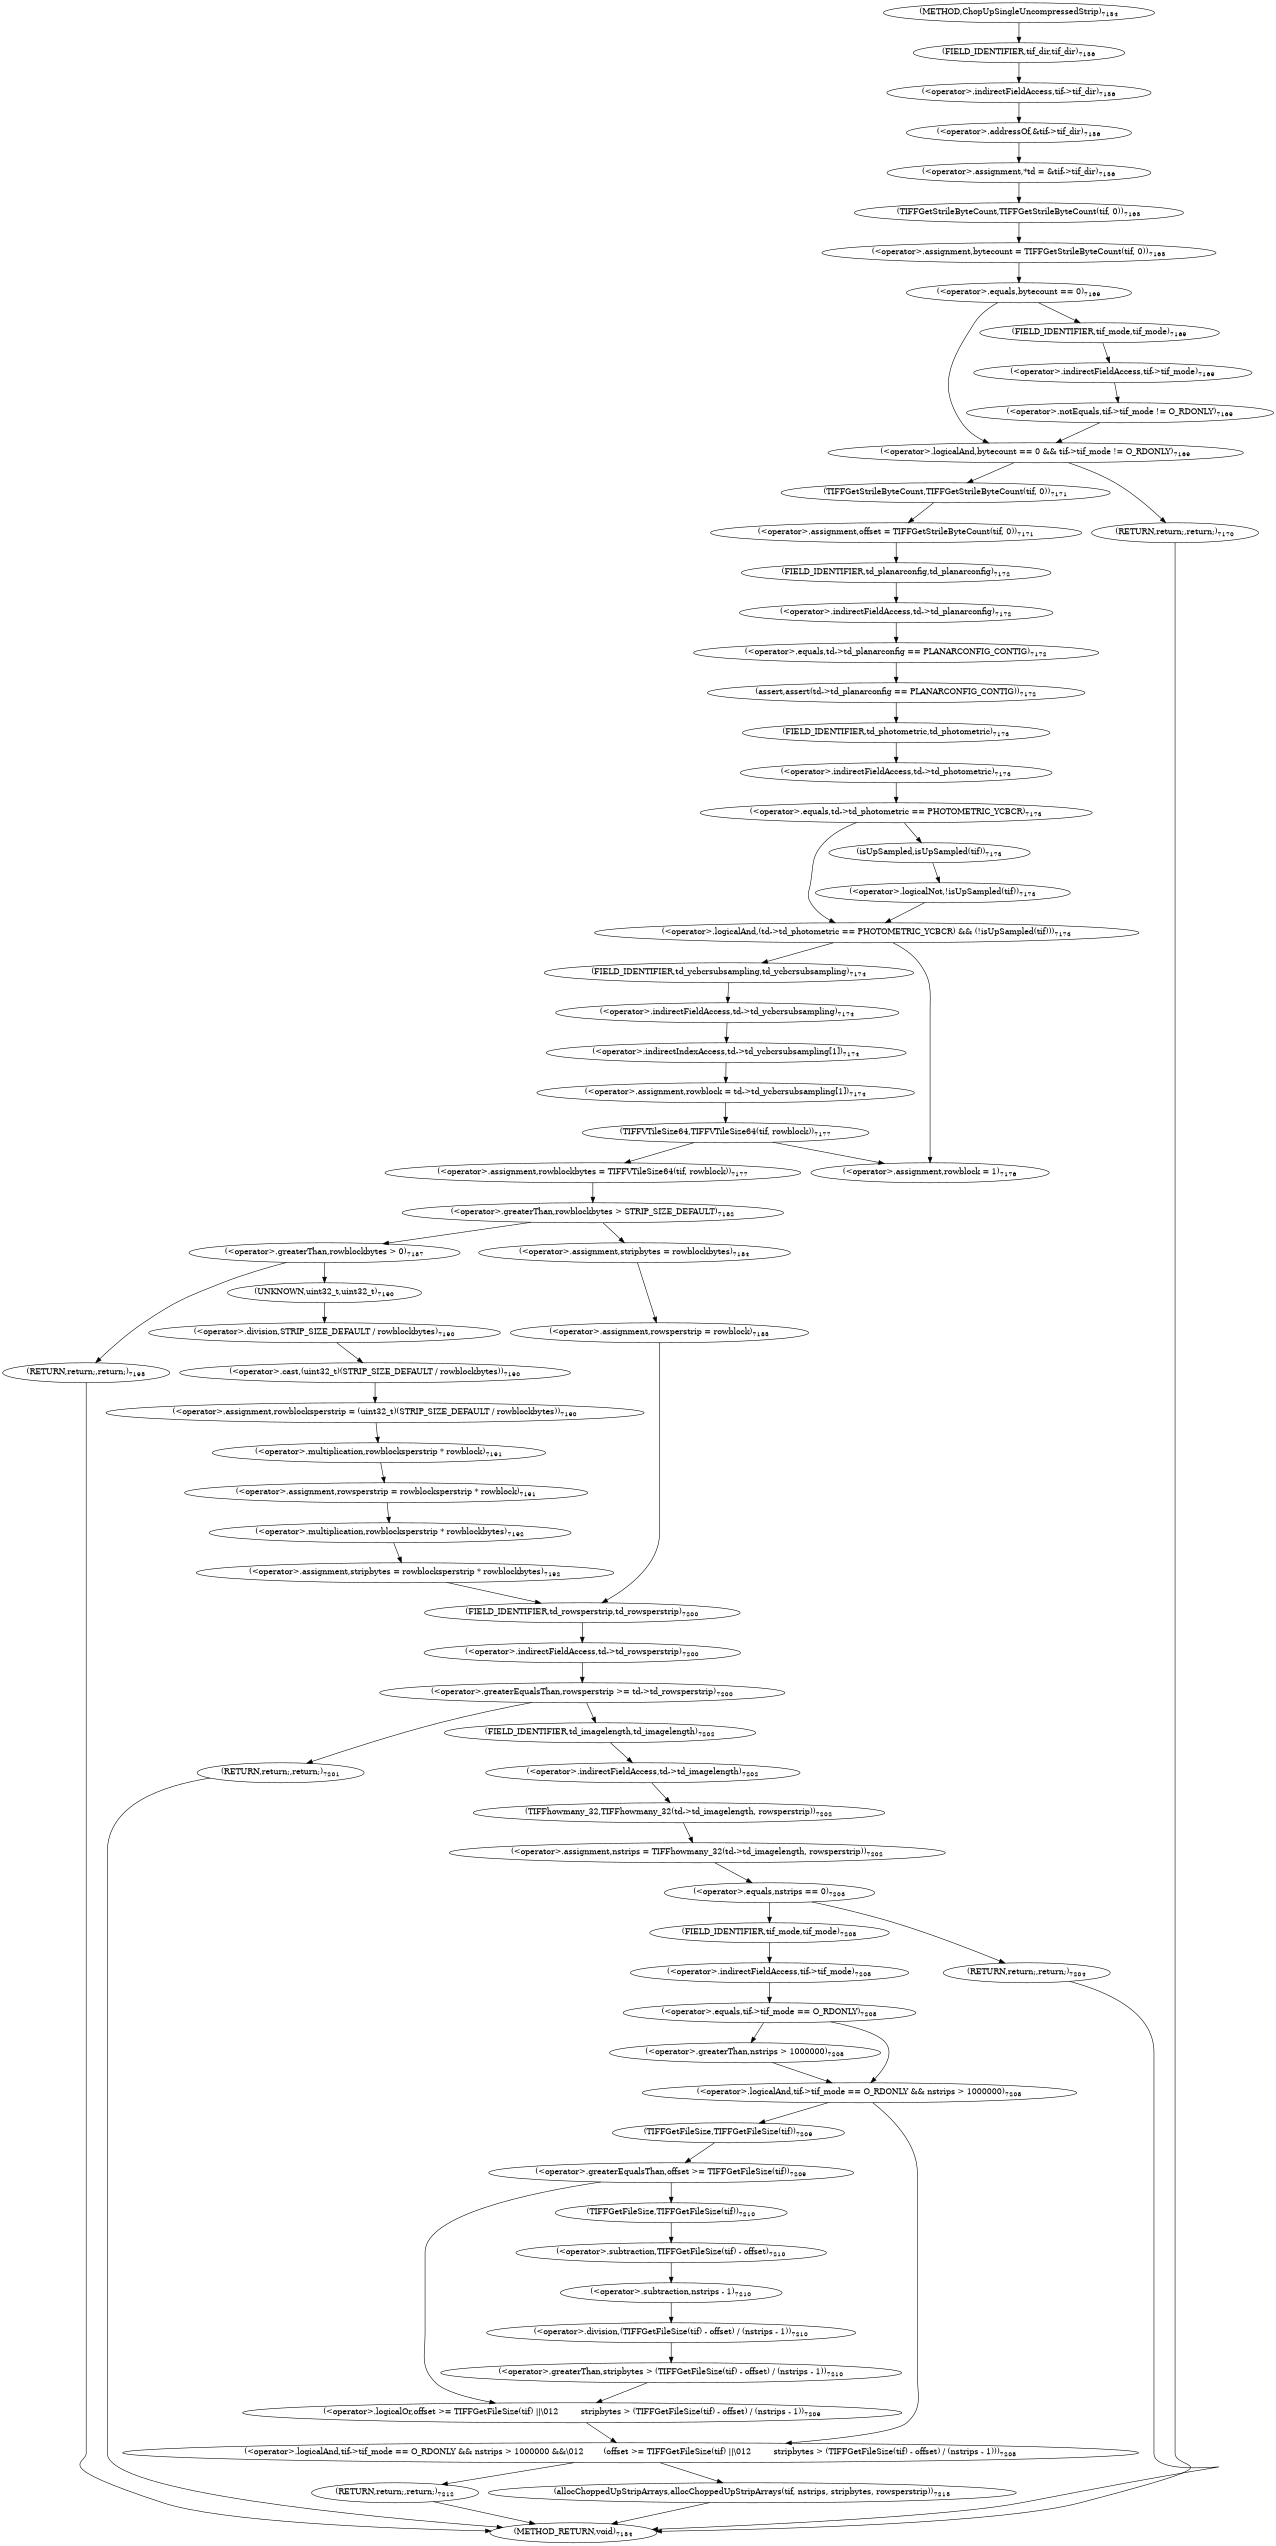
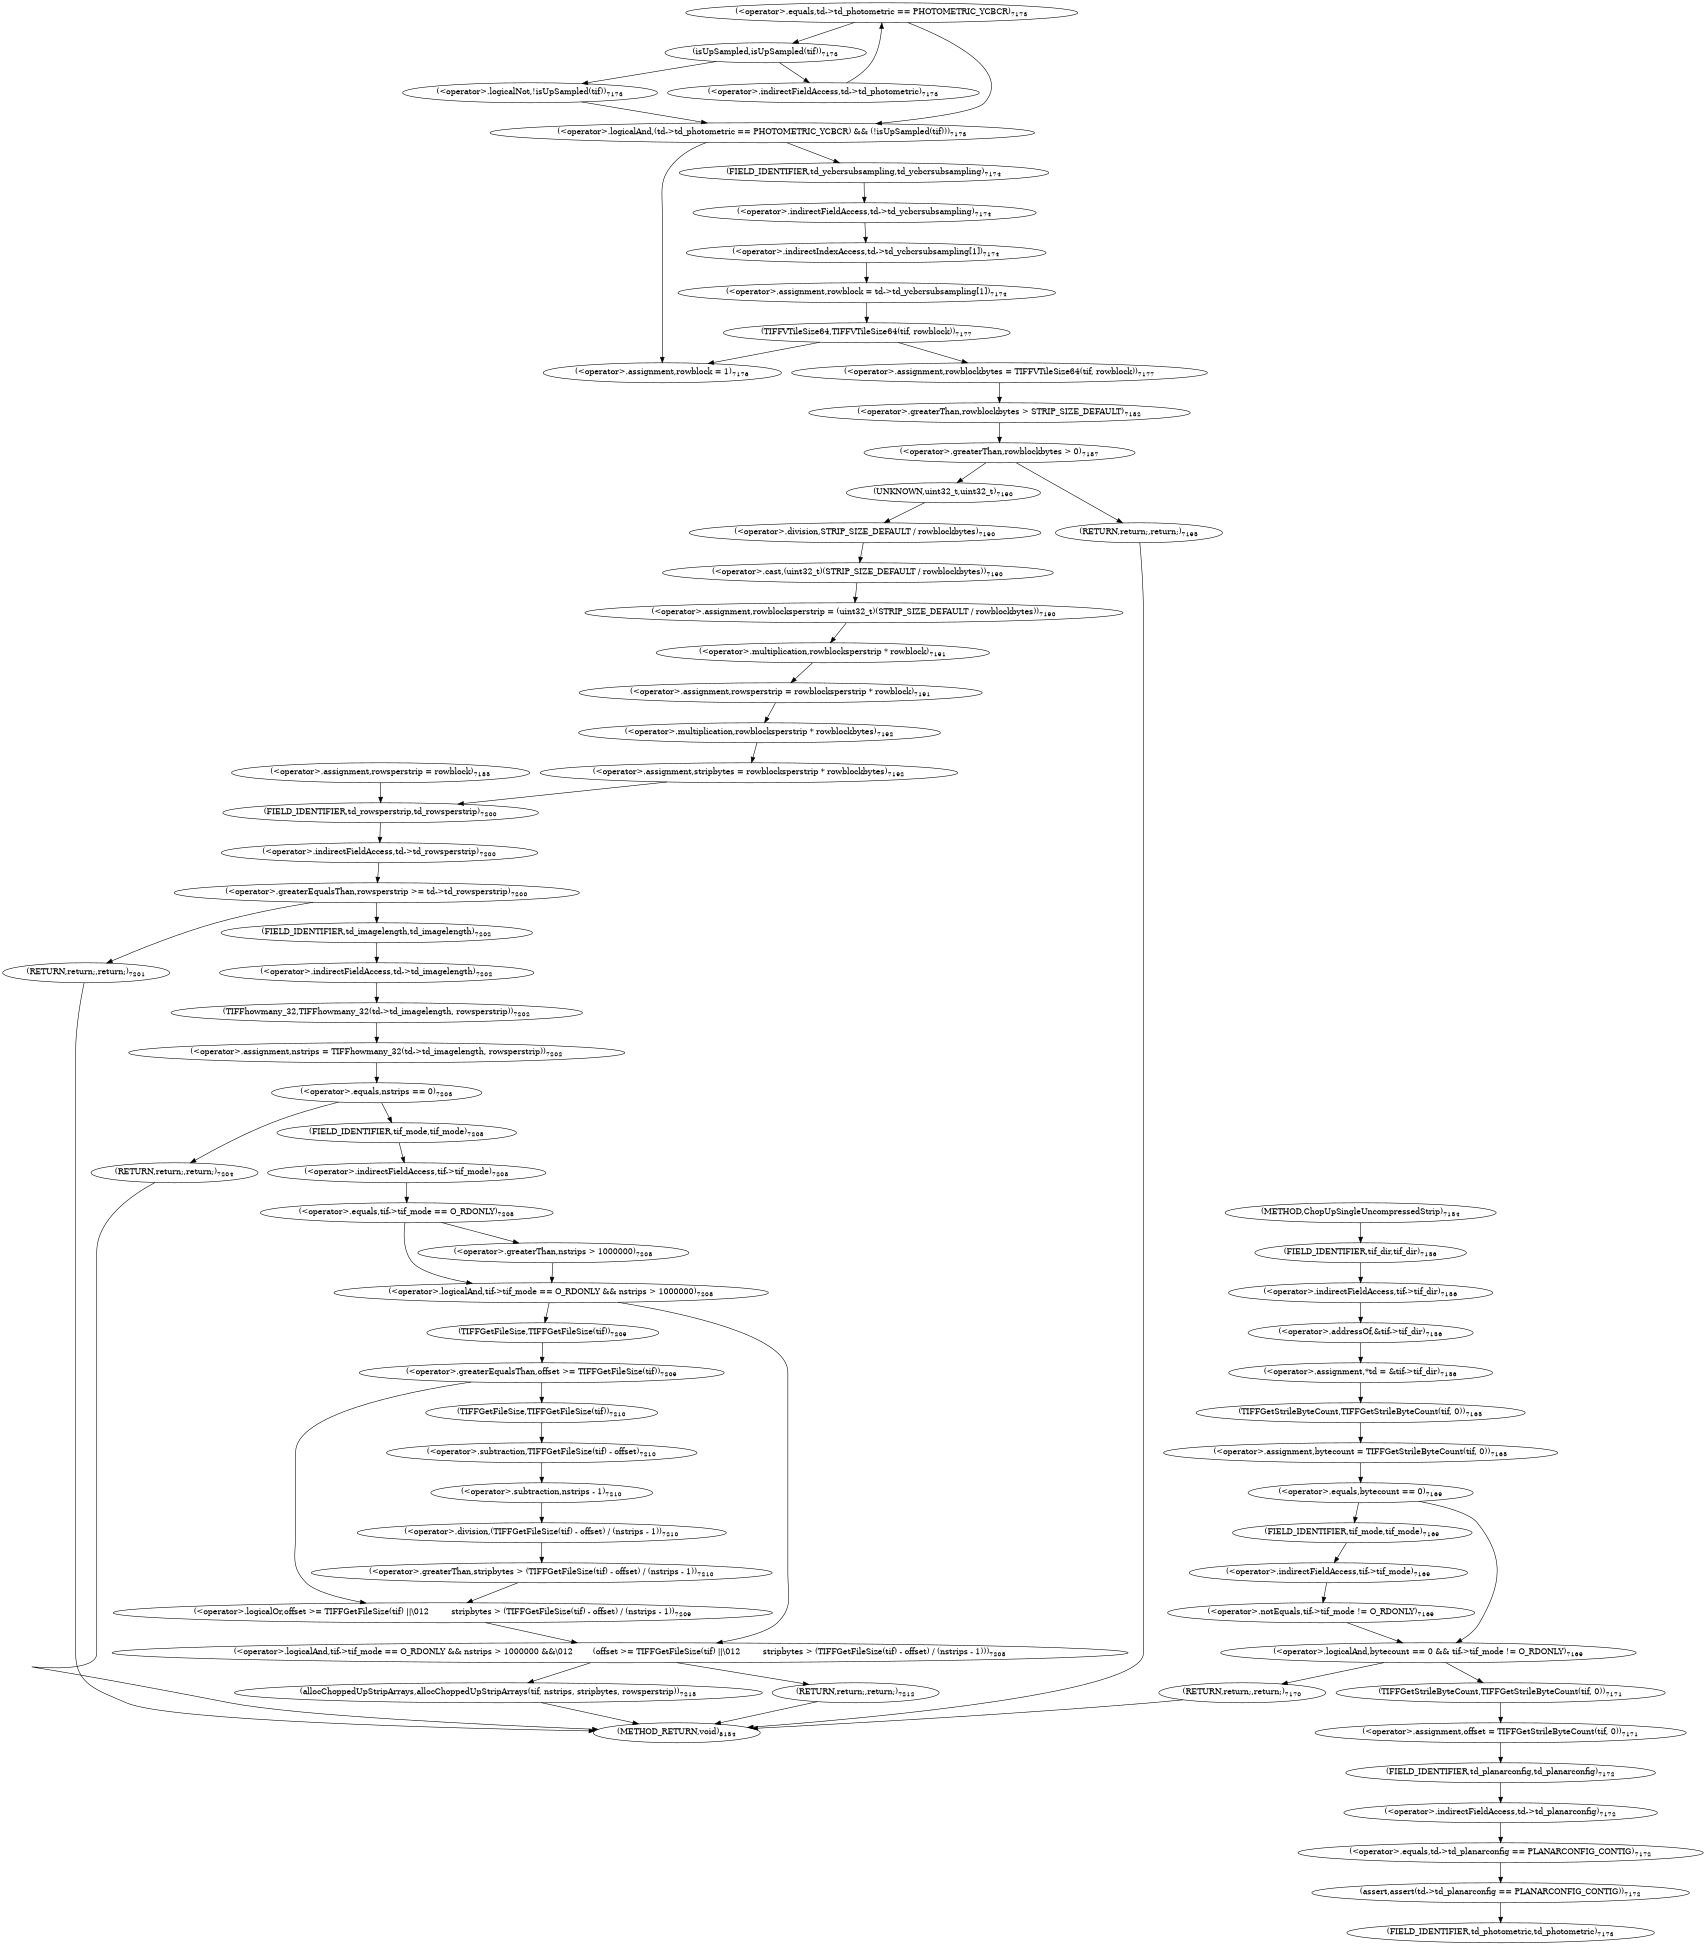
edge "(FIELD_IDENTIFIER,td_photometric,td_photometric)" -> "(<operator>.indirectFieldAccess,td->td_photometric)": now "(isUpSampled,isUpSampled(tif))" -> "(<operator>.indirectFieldAccess,td->td_photometric)"
node "(<operator>.assignment,stripbytes = rowblockbytes)": removed
node "(METHOD_RETURN,void)": text "7154" -> "8154"
